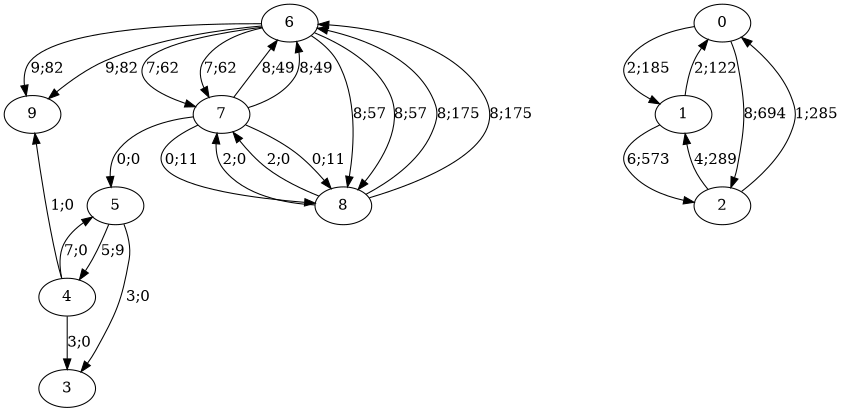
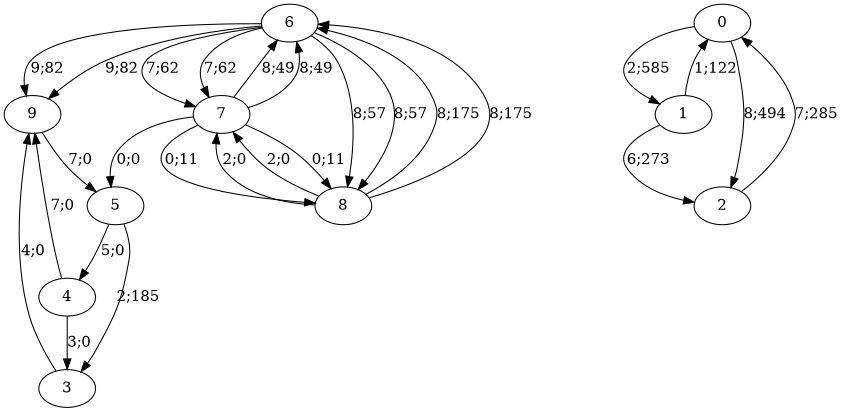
edge "0" -> "1": label "2;185" -> "2;585"
edge "1" -> "0": label "2;122" -> "1;122"
edge "0" -> "2": label "8;694" -> "8;494"
edge "2" -> "0": label "1;285" -> "7;285"
edge "1" -> "2": label "6;573" -> "6;273"
edge "2" -> "1": removed, label "4;289"
edge "4" -> "9": label "1;0" -> "7;0"
edge "4" -> "5": now "9" -> "5"
edge "5" -> "4": label "5;9" -> "5;0"
edge "3" -> "9": added, label "4;0"
edge "5" -> "3": label "3;0" -> "2;185"
